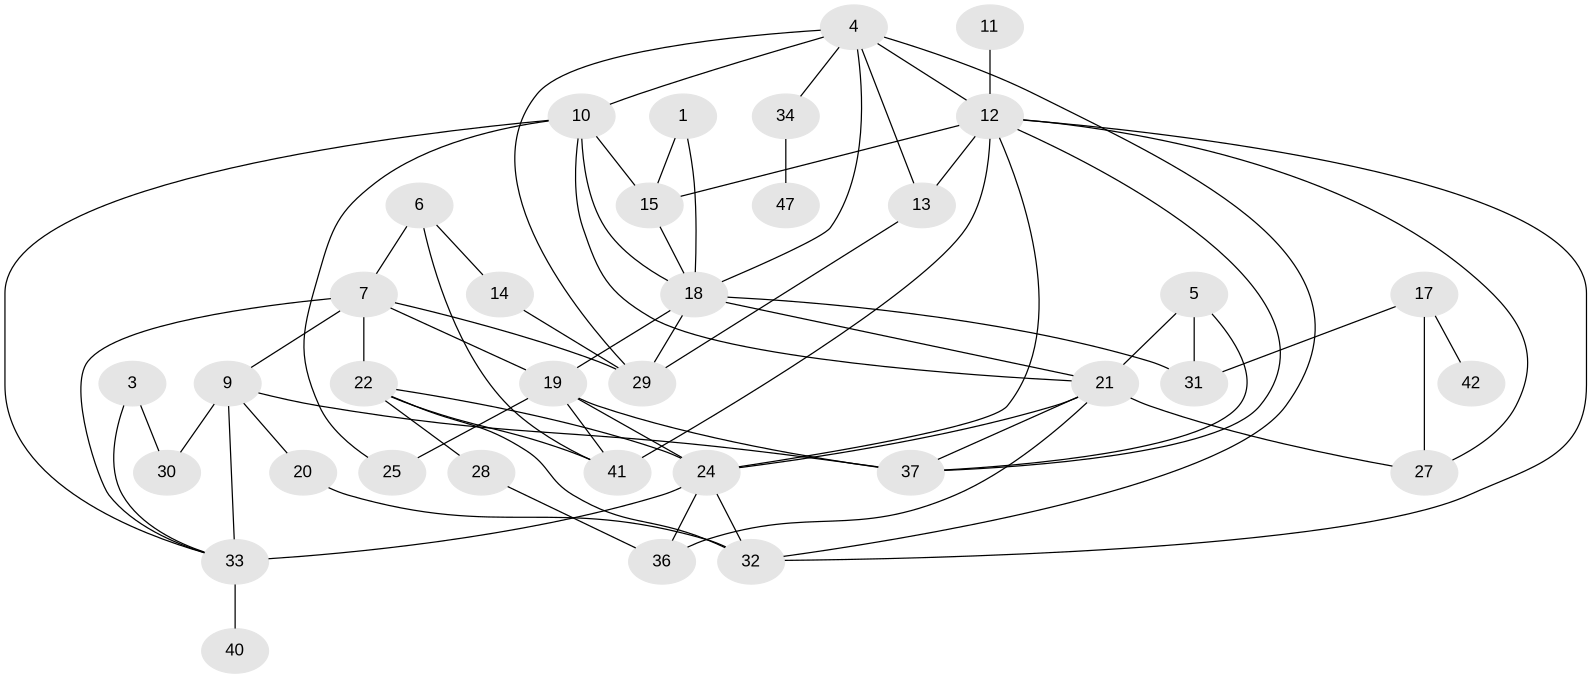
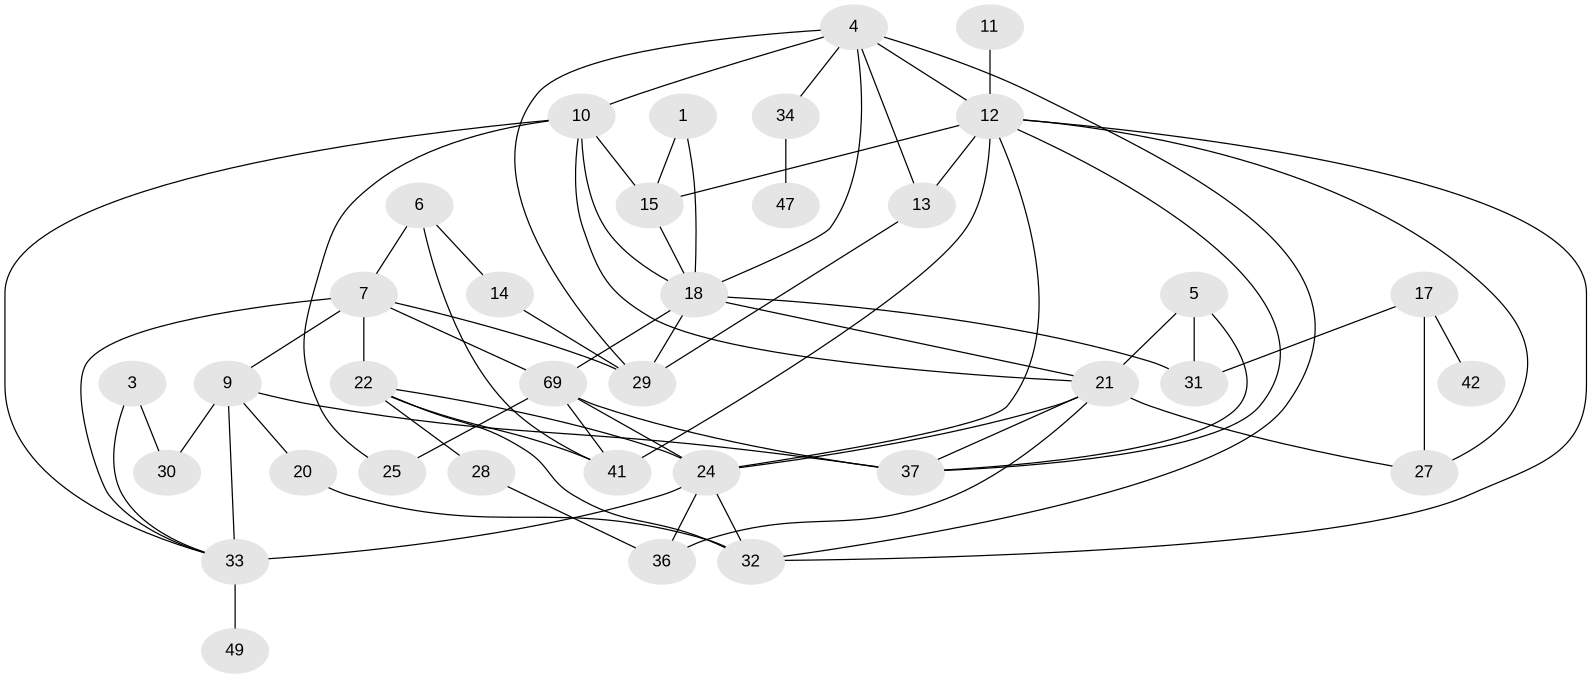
node "19": label "19" -> "69"
node "40": label "40" -> "49"
